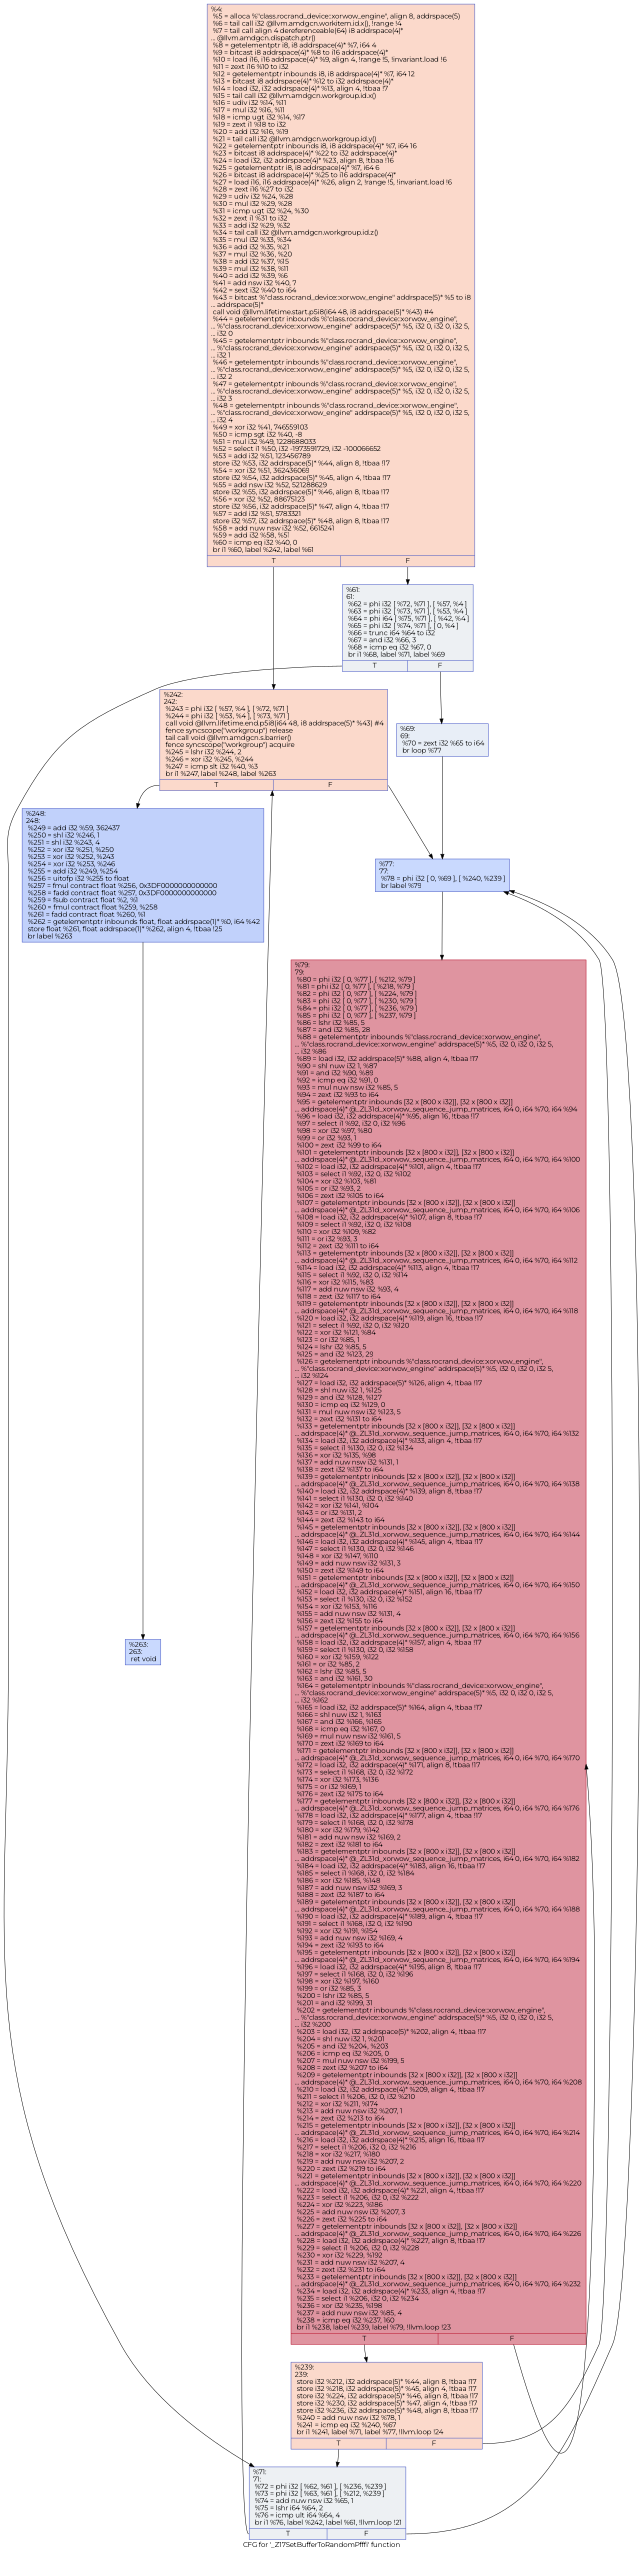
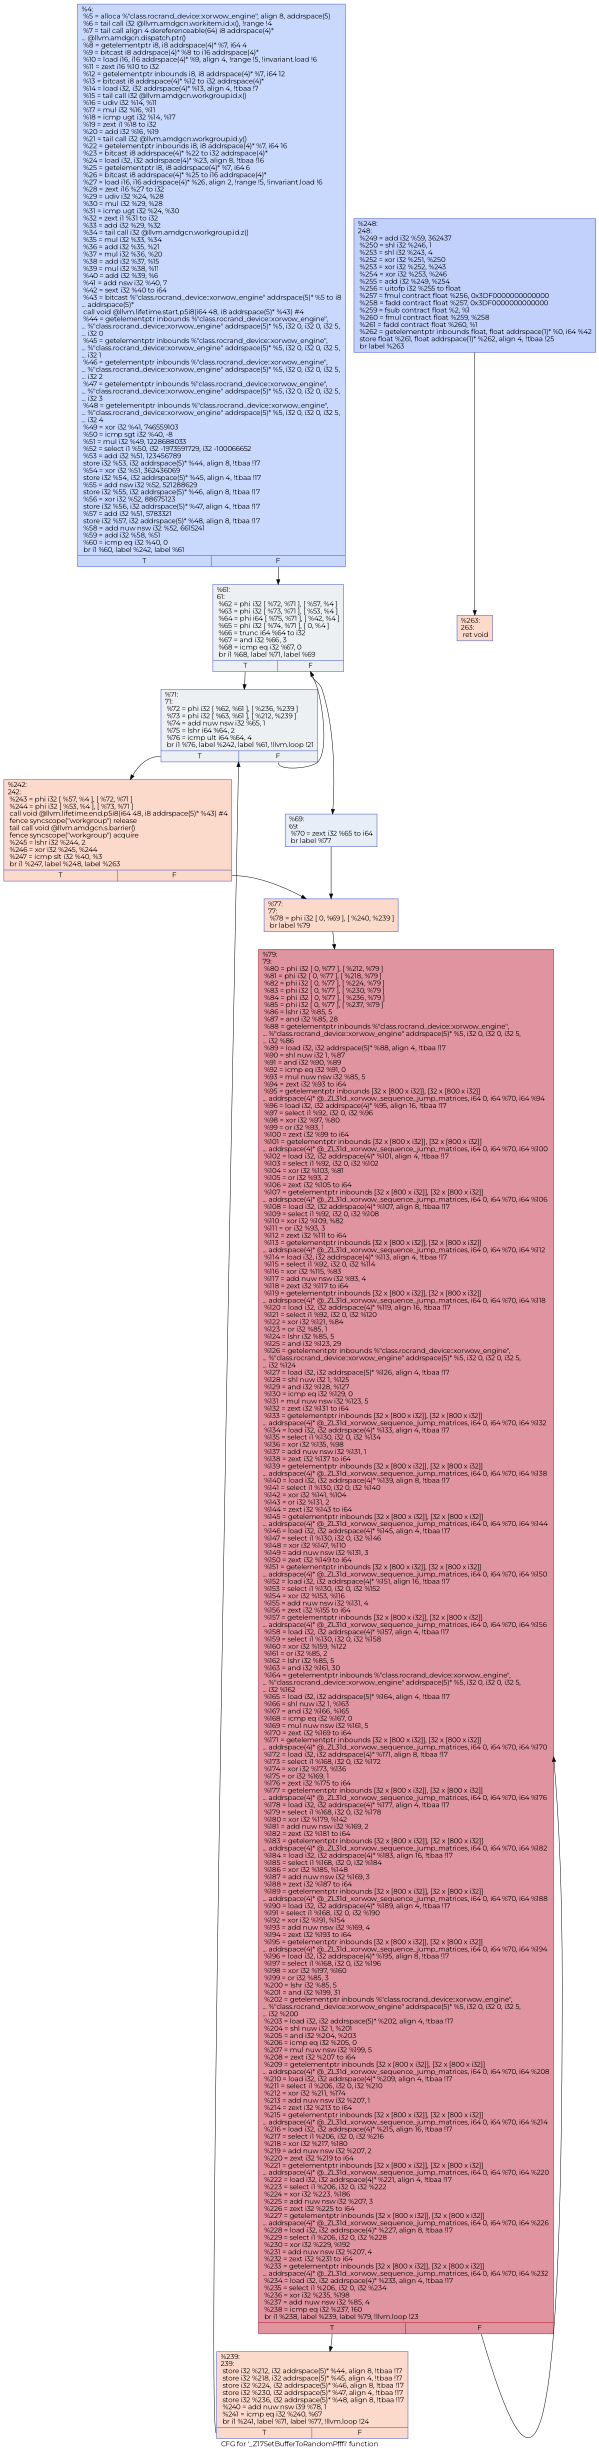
node "%4:": fillcolor #f7a88970 -> #85a8fc70
edge "%4:" -> "%242:": removed
node "%69:": text "br loop %77" -> "br label %77"
edge "%242:" -> "%248:": removed
node "%248:": text "%251 = shl i32 %243, 4" -> "%253 = shl i32 %243, 4"
node "%77:": fillcolor #85a8fc70 -> #f7a88970
node "%263:": fillcolor #85a8fc70 -> #f7a88970
edge "%239:" -> "%77:": removed
edge "%71:" -> "%77:": now "%71:" -> "%61:"
node "%239:": text "%240 = add nuw nsw i32 %78, 1" -> "%240 = add nuw nsw i39 %78, 1"
